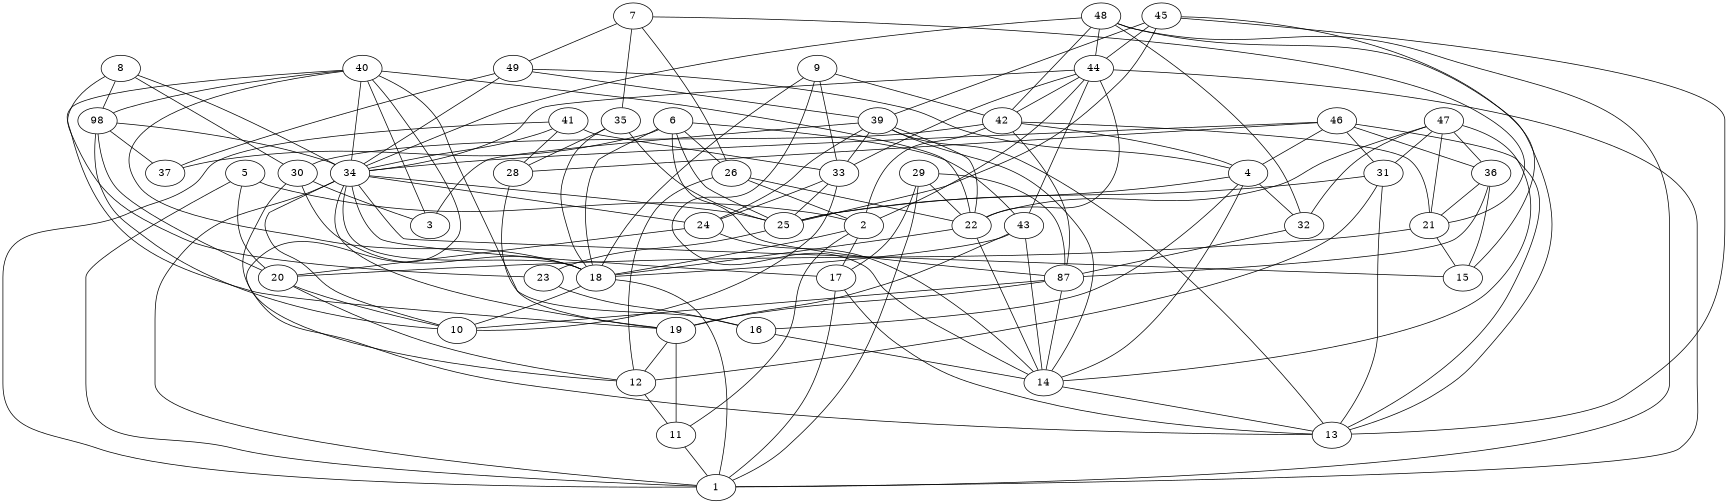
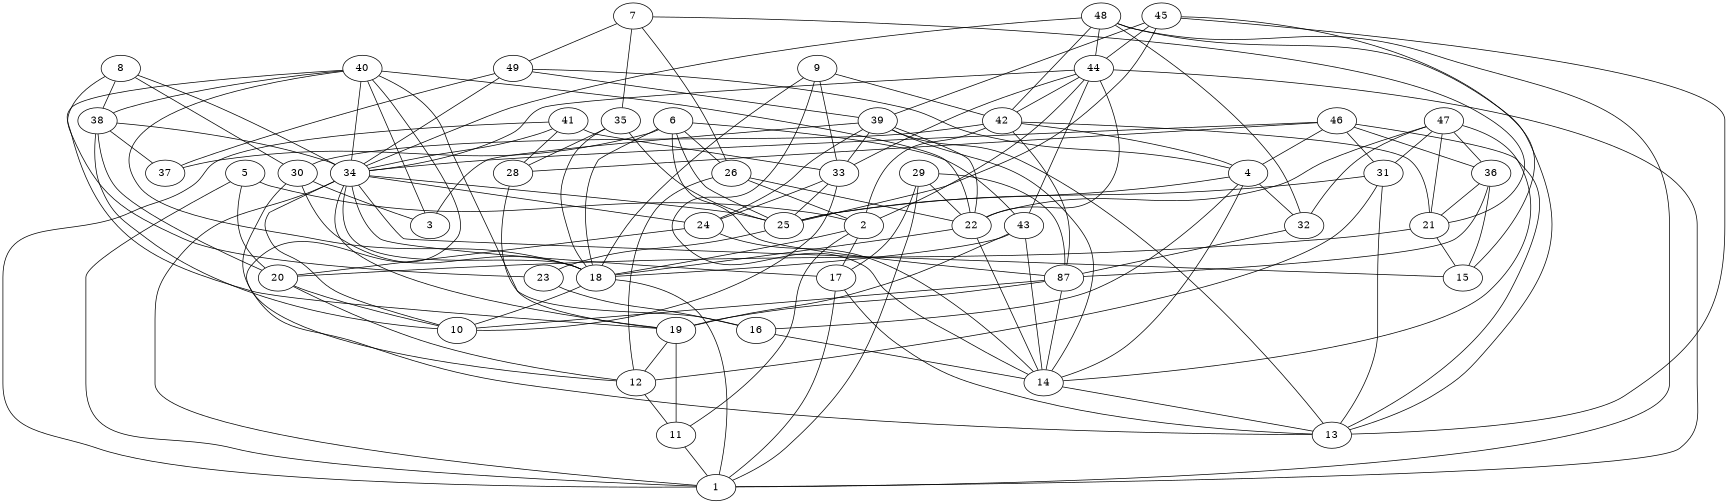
node "98": label "98" -> "38"
